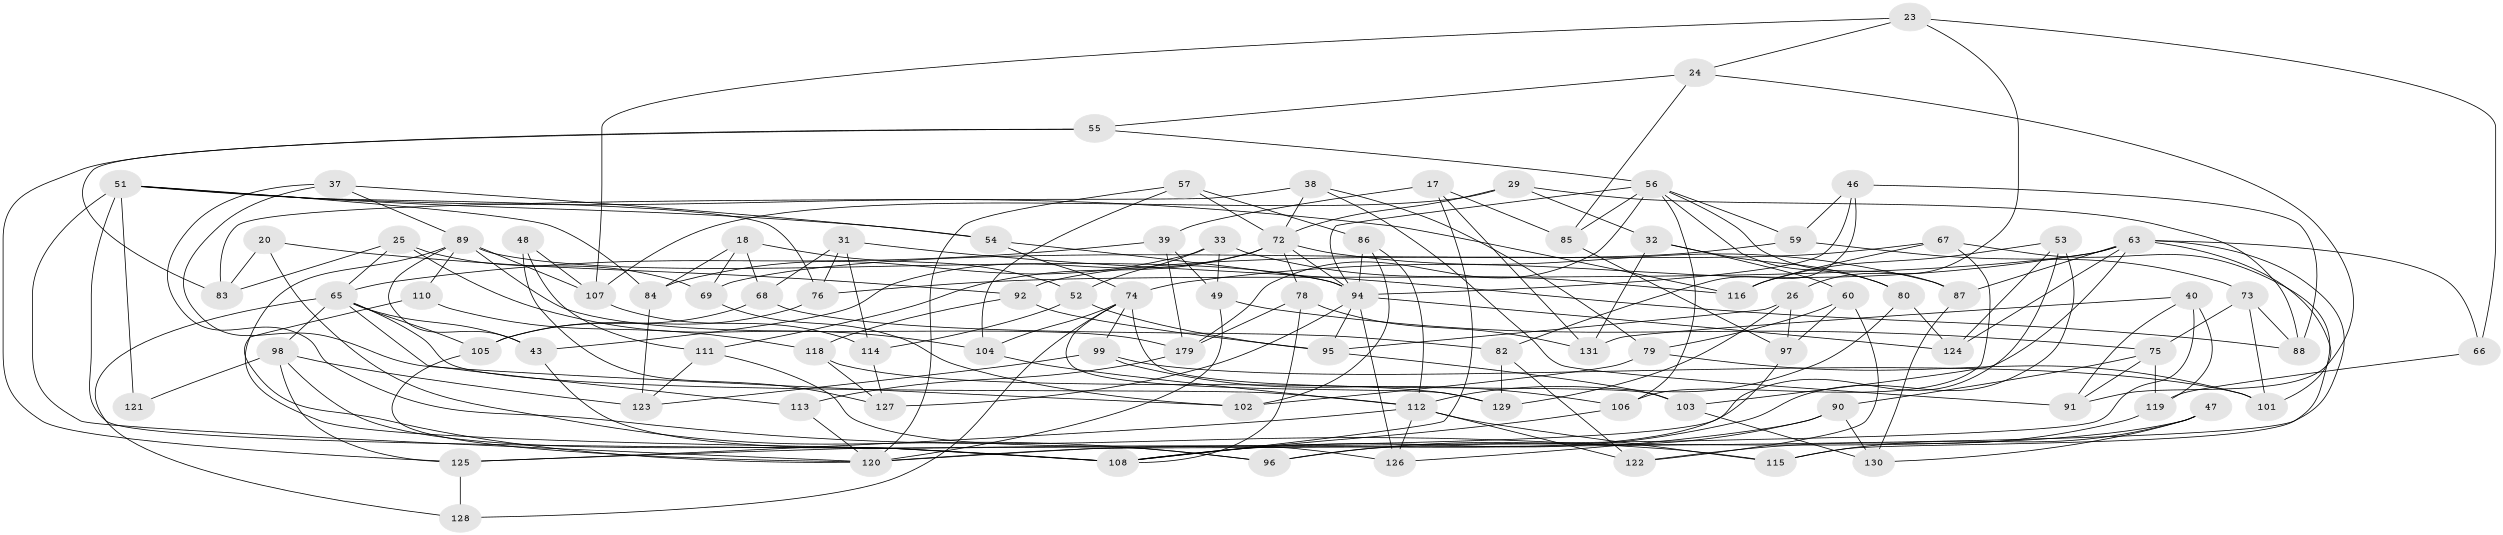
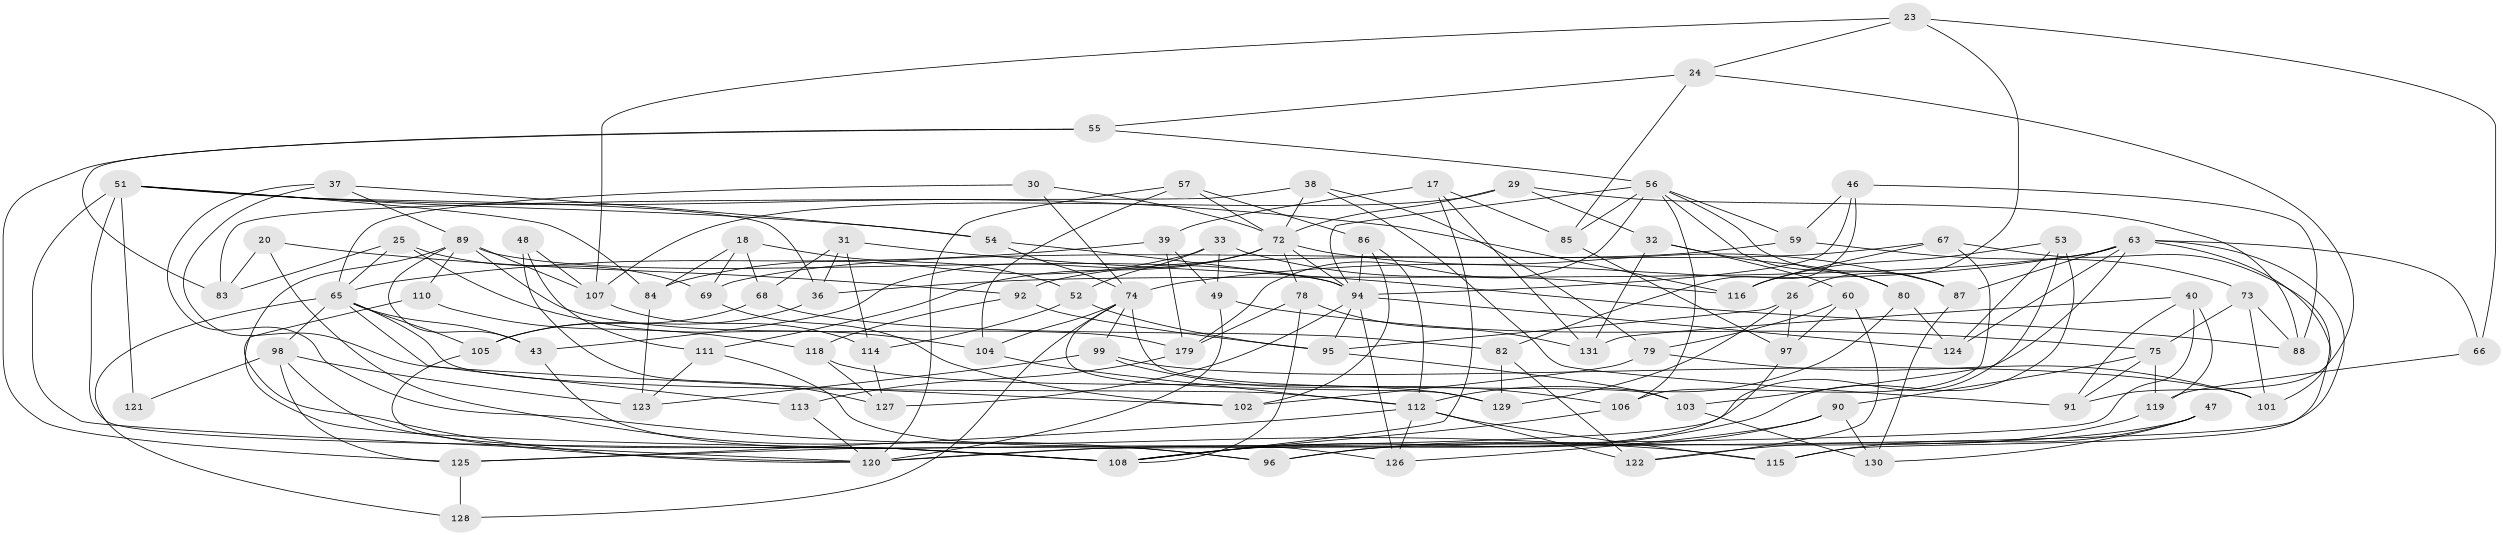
node "30": added
node "76": label "76" -> "36"
